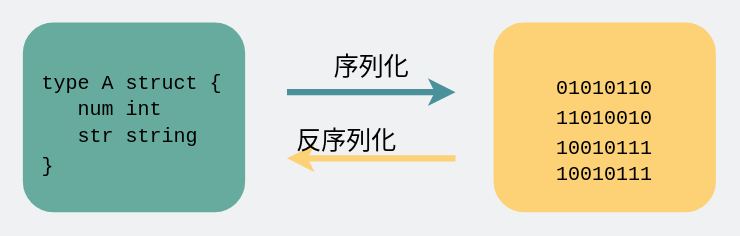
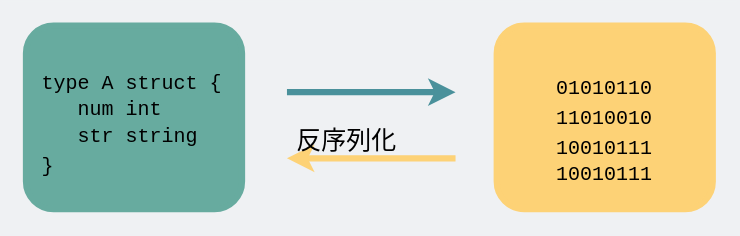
node "序列化": removed
